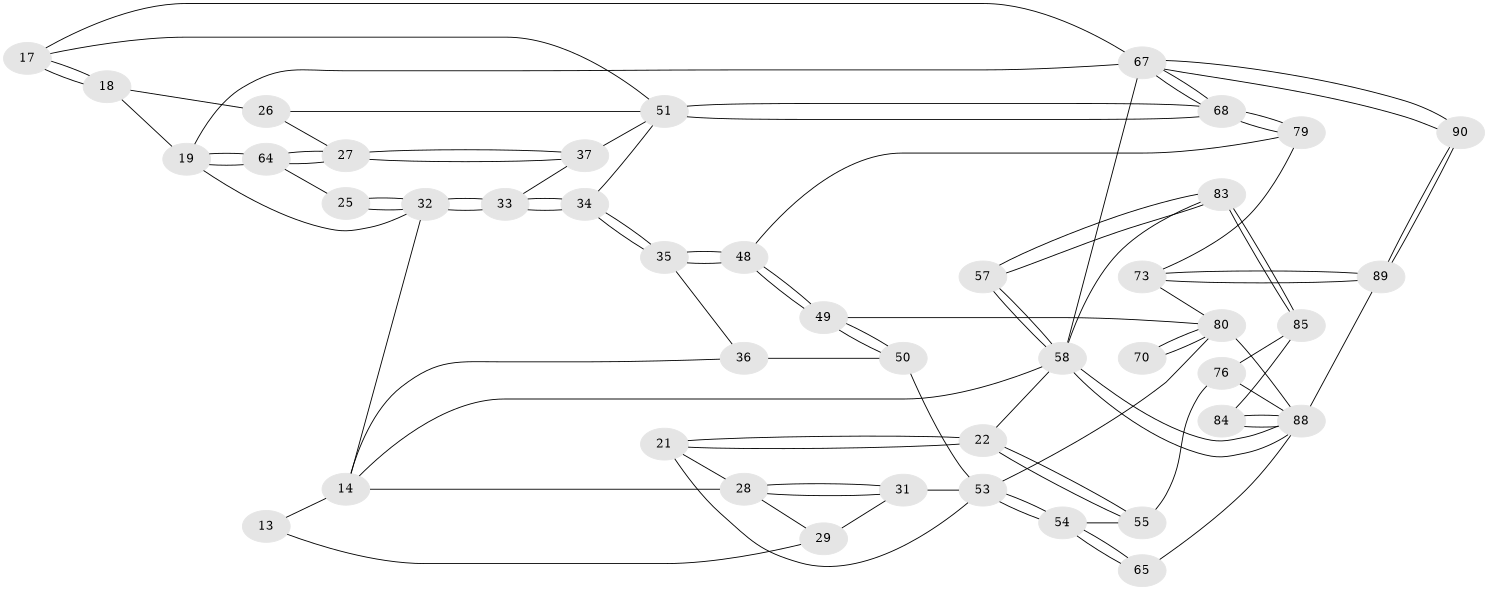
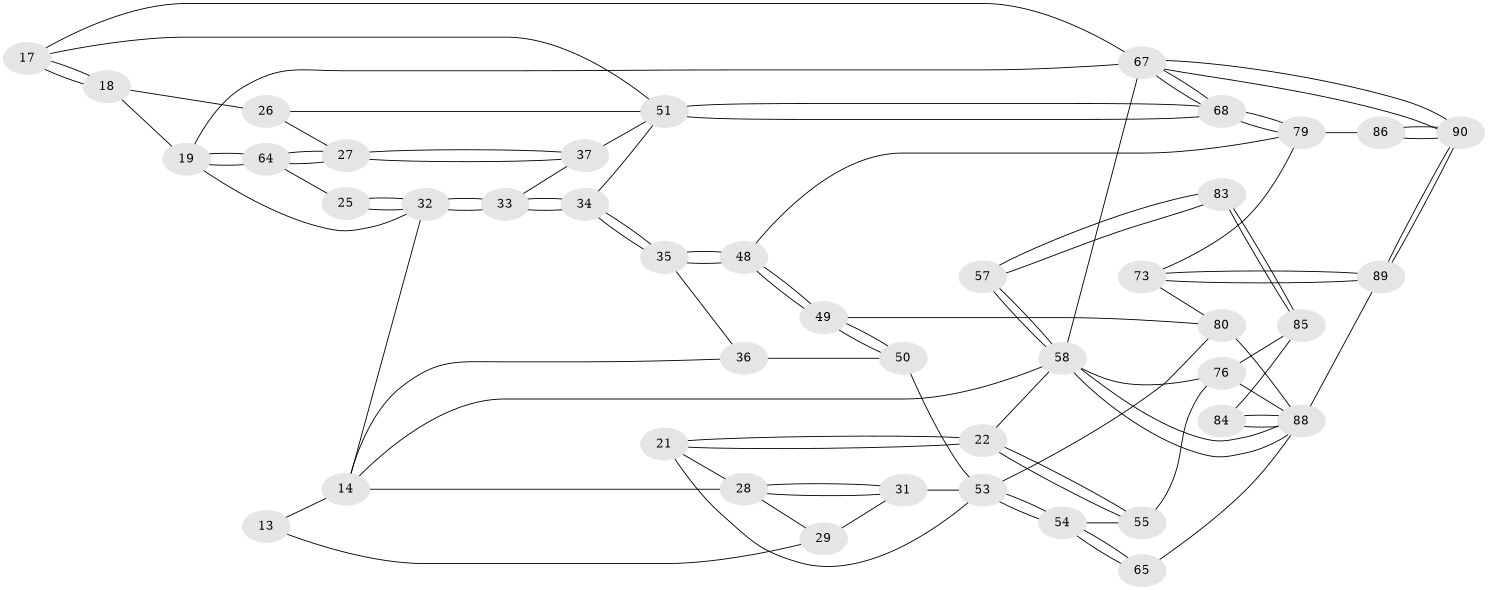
node "86": added
edge "83" -- "58": now "76" -- "58"
node "70": removed
